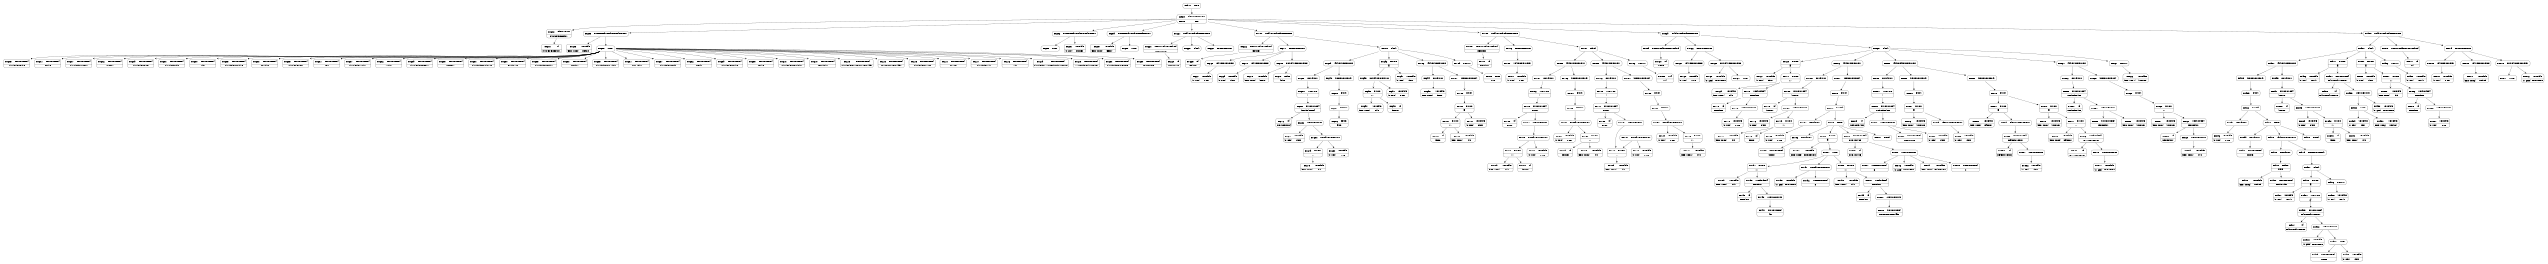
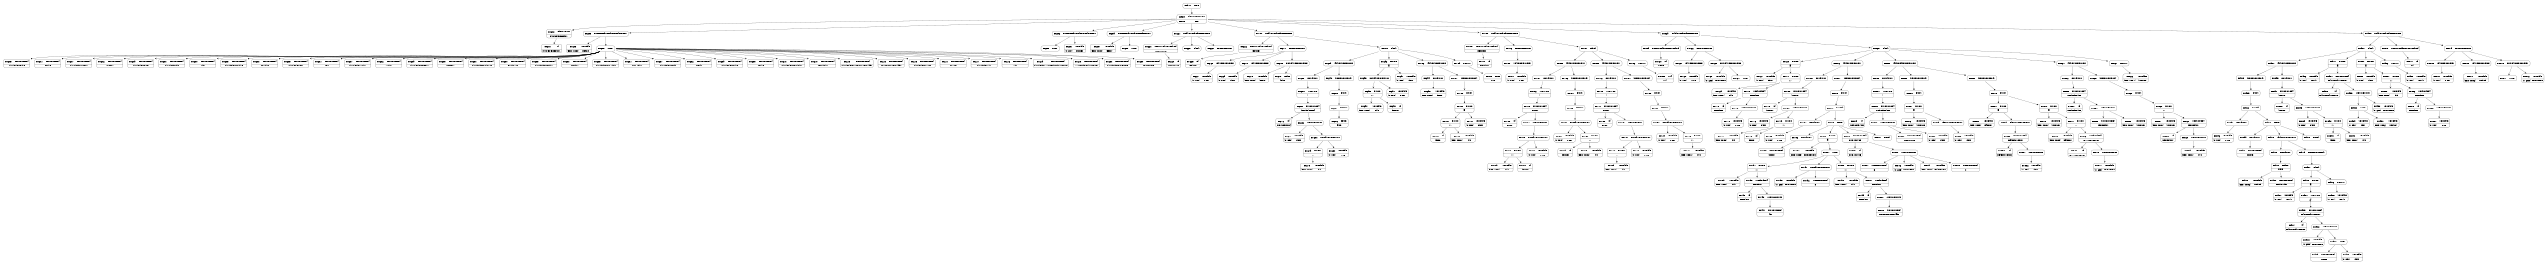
edge "80743" -> "80740": now "80743" -> "80742"
